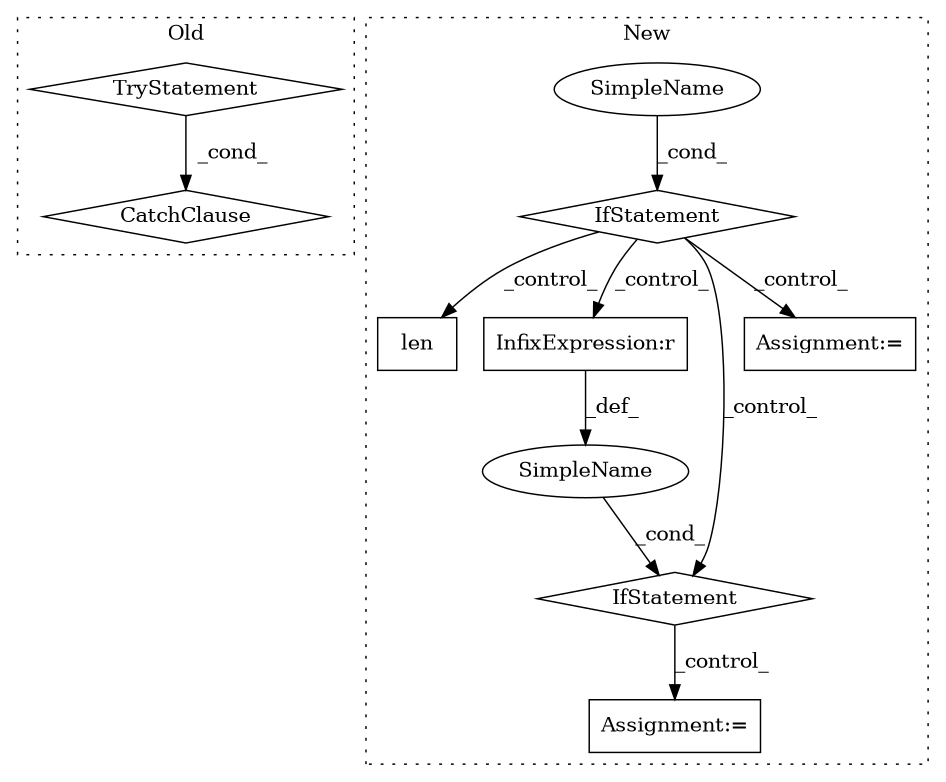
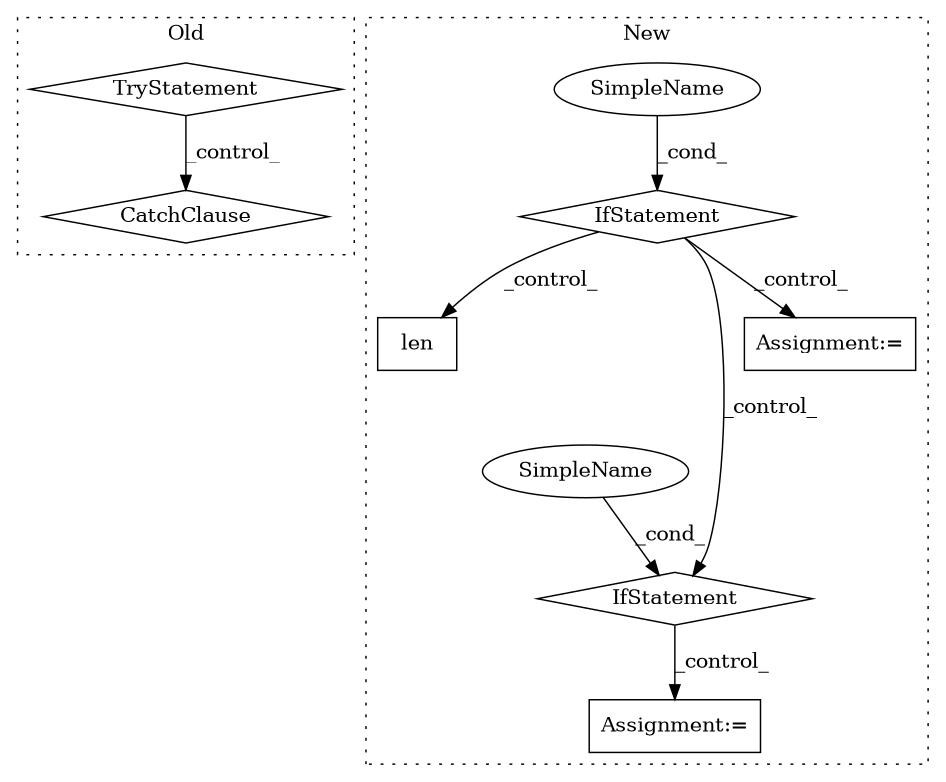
edge "TryStatement" -> "CatchClause": label "_cond_" -> "_control_"
node "InfixExpression:r": removed
